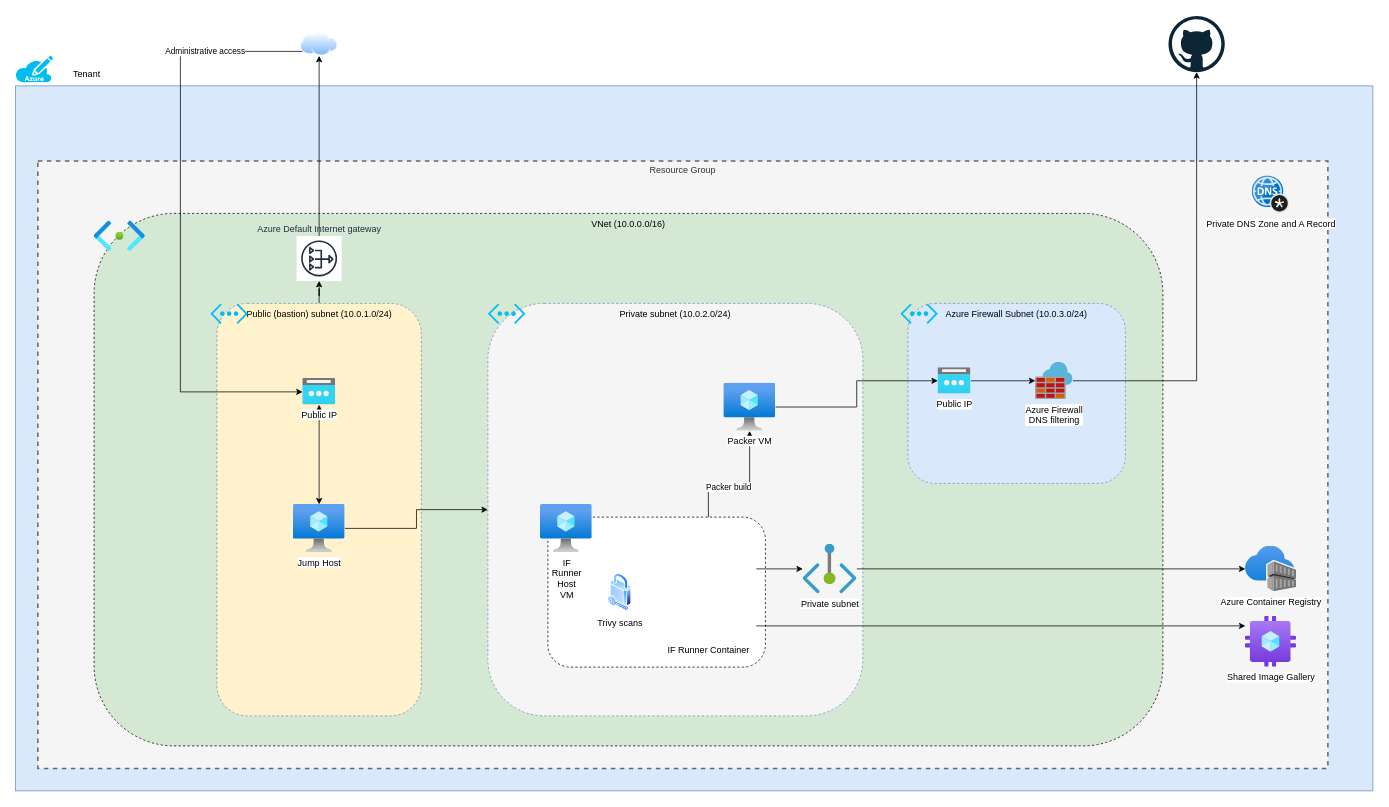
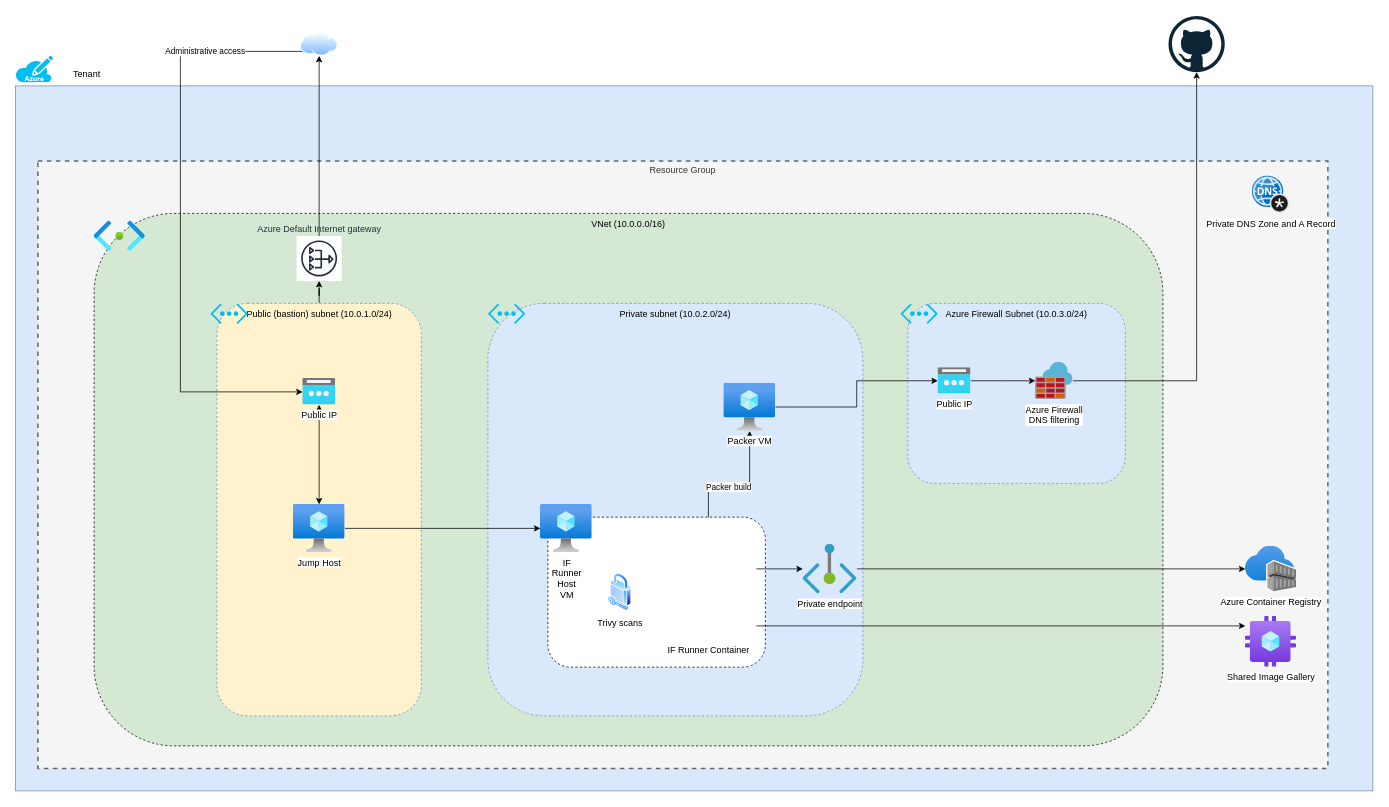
edge "Jump Host" -> "Private subnet (10.0.2.0/24)": now "Jump Host" -> "IF Runner Host VM"
node "Private subnet (10.0.2.0/24)": fillcolor #f5f5f5 -> #dae8fc
node "Private subnet": label "Private subnet" -> "Private endpoint"
